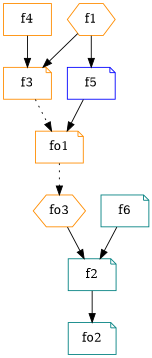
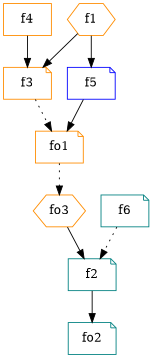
edge "f6" -> "f2": style solid -> dotted
